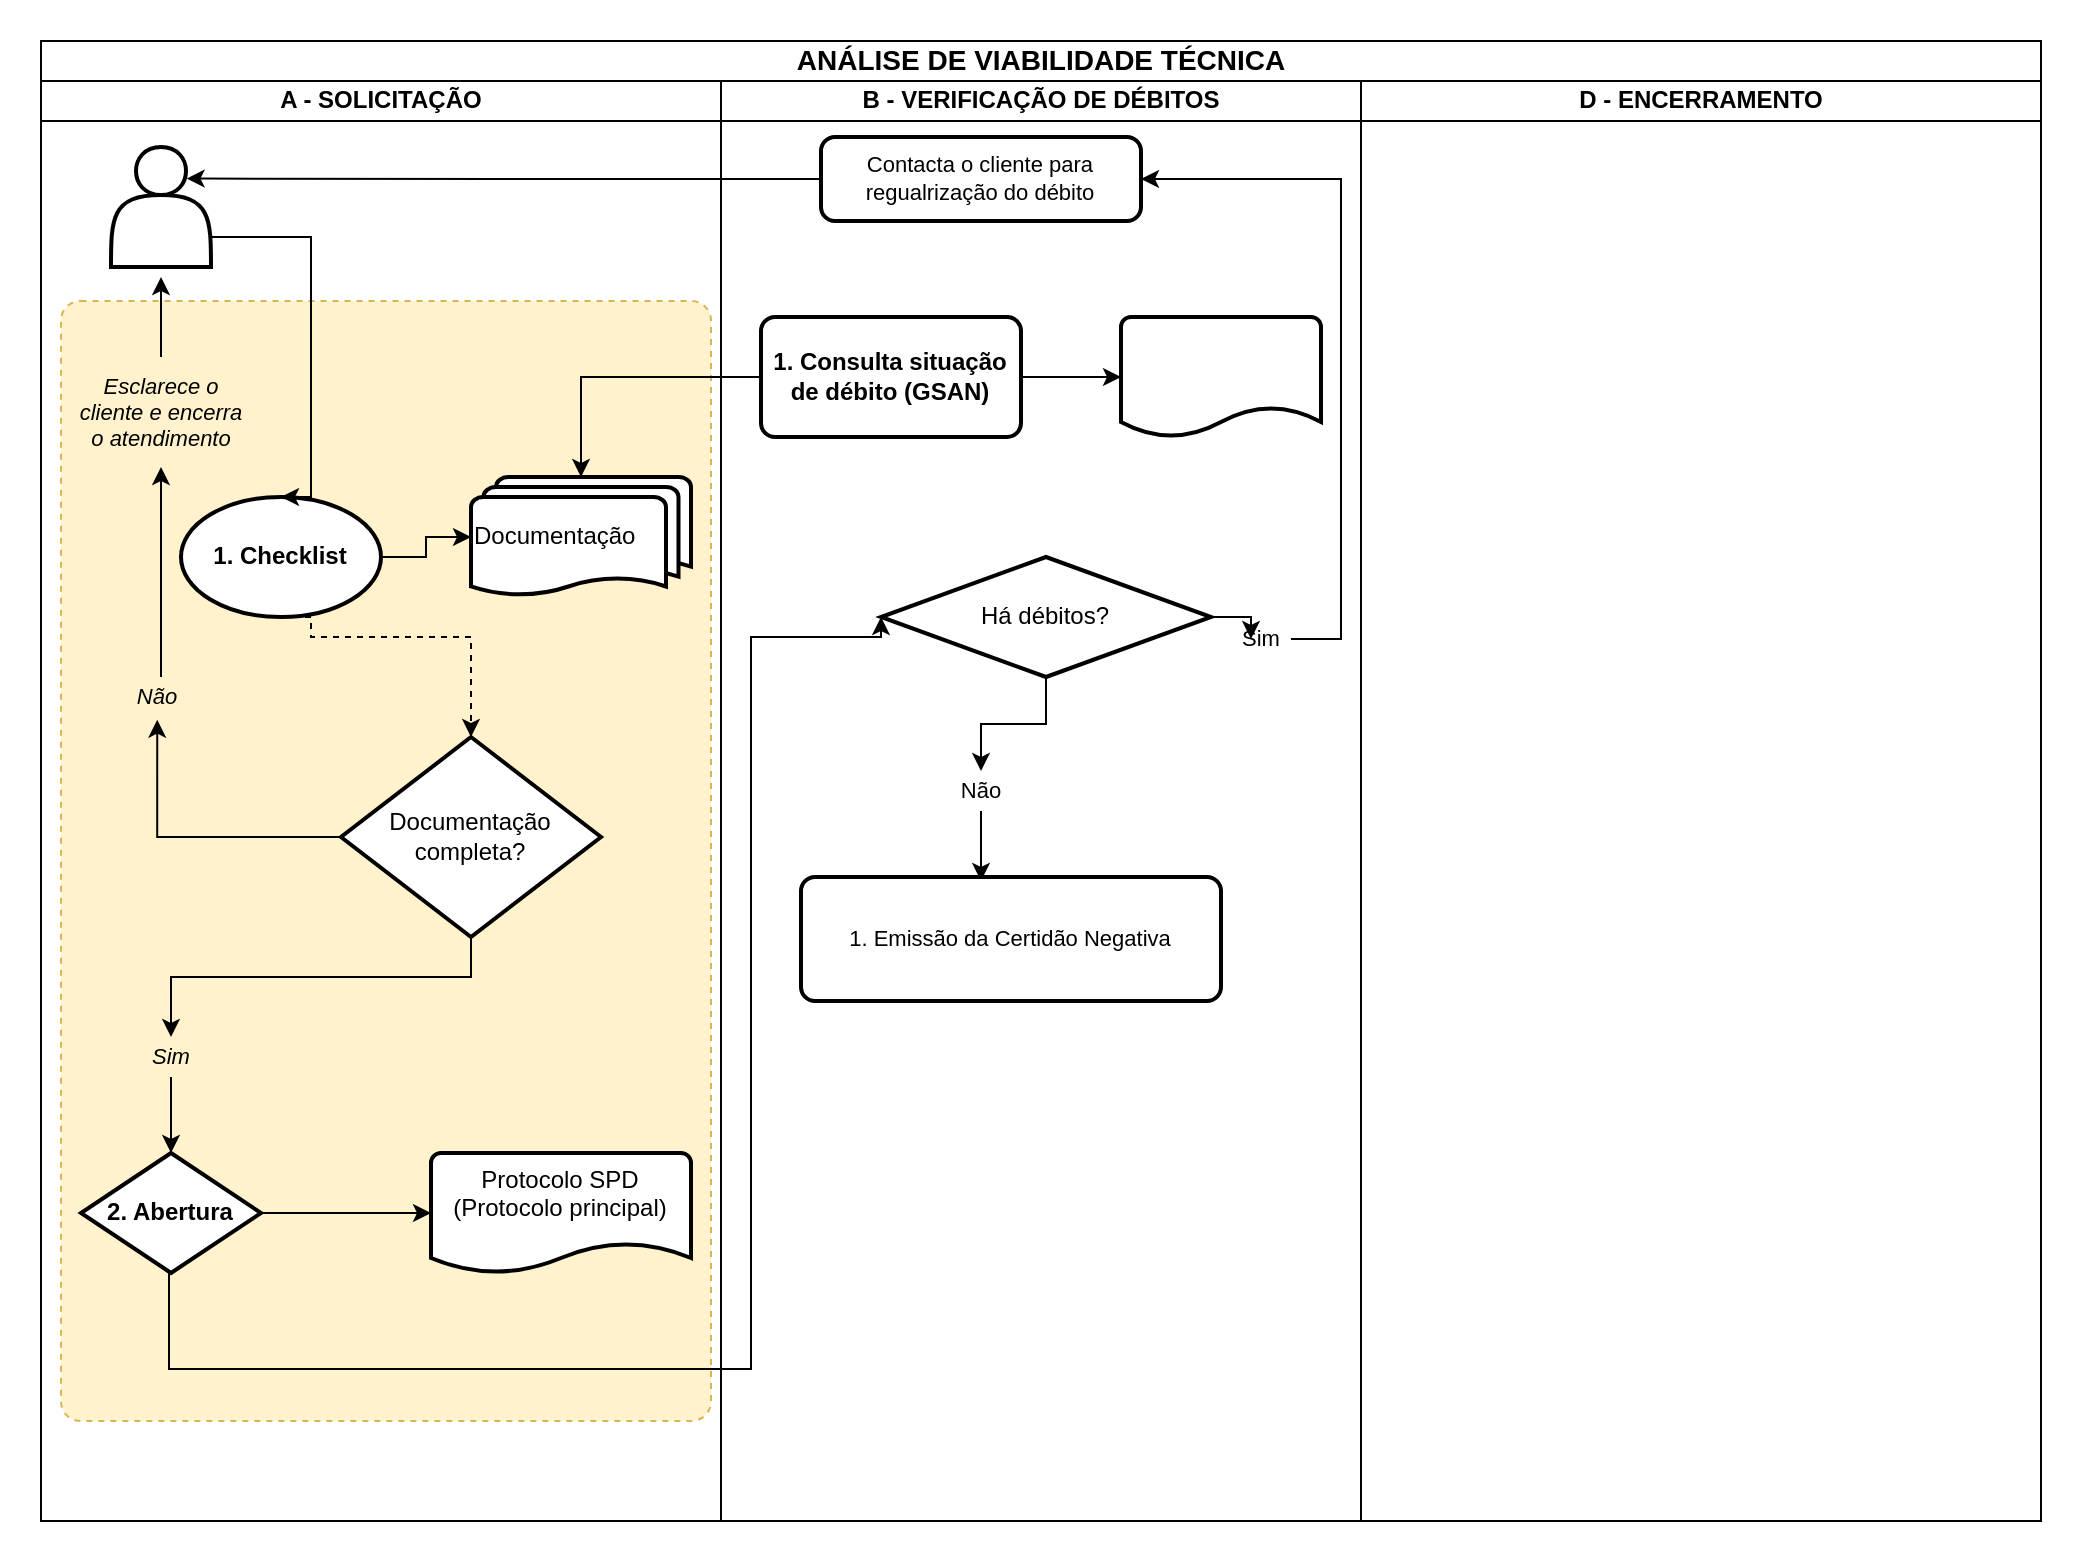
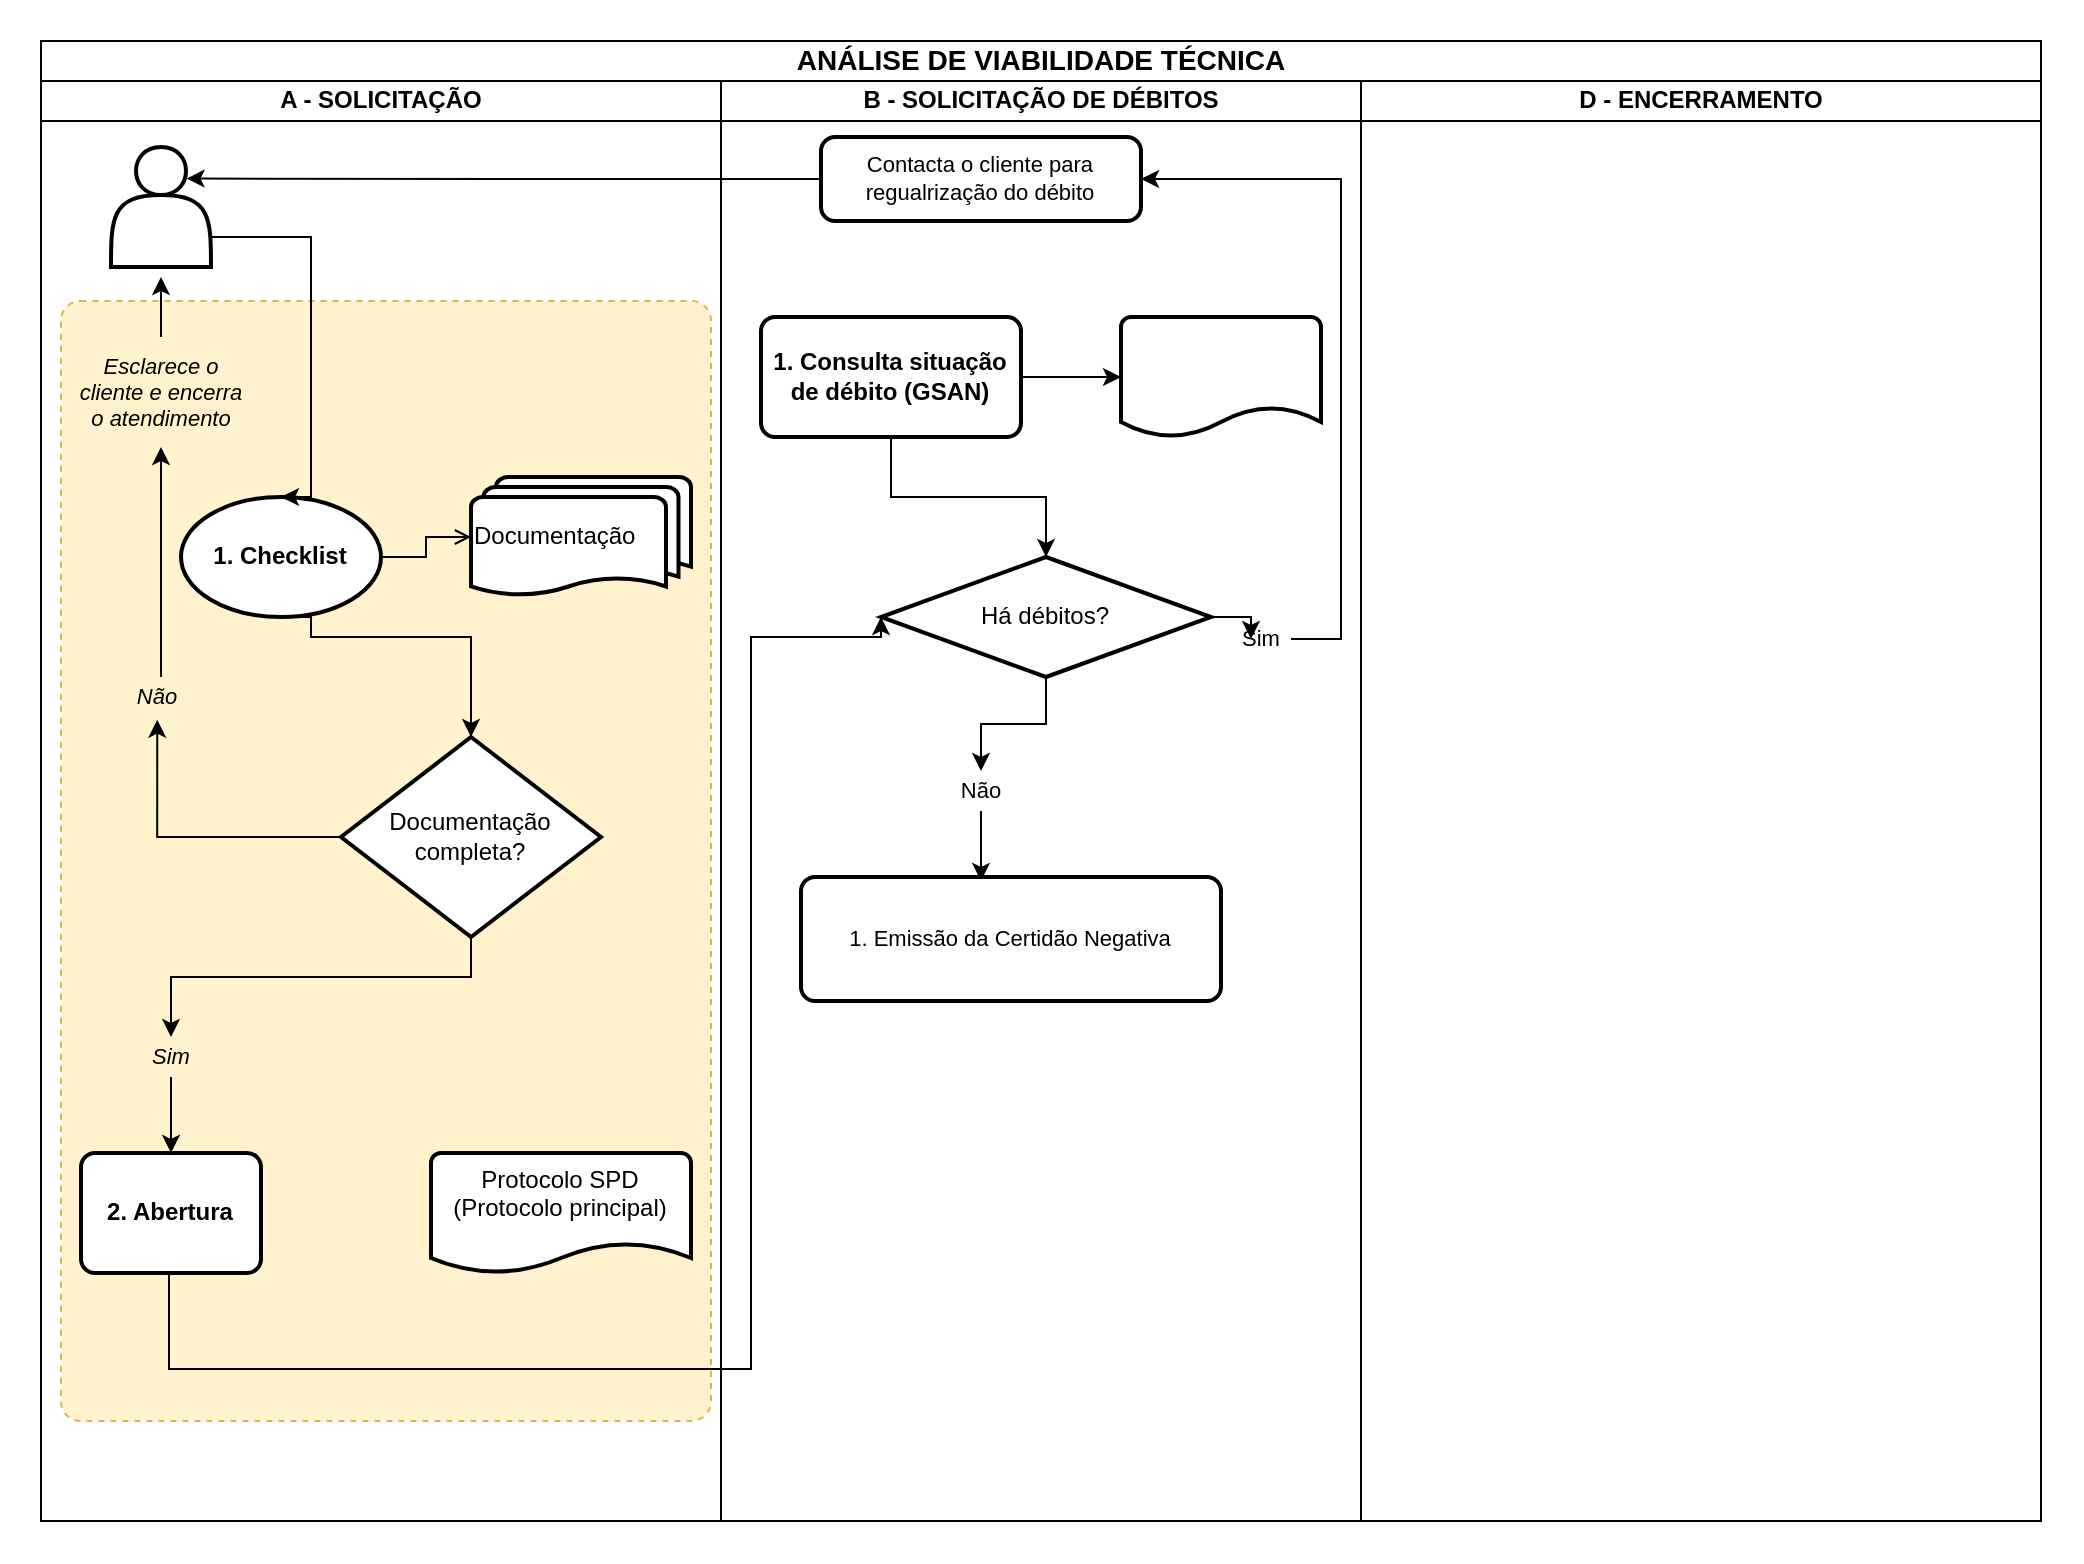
node "B - VERIFICAÇÃO DE DÉBITOS": label "B - VERIFICAÇÃO DE DÉBITOS" -> "B - SOLICITAÇÃO DE DÉBITOS"
edge "1. Consulta situação de débito (GSAN)" -> "Documentação": now "1. Consulta situação de débito (GSAN)" -> "Há débitos?"
node "Esclarece o cliente e encerra o atendimento": moved (161, 412) -> (161, 392)
edge "1. Checklist" -> "Documentação": arrowhead classic -> open
edge "1. Checklist" -> "Documentação completa?": style dashed -> solid
node "2. Abertura": shape diamond -> rounded rectangle
edge "2. Abertura" -> "Protocolo SPD (Protocolo principal)": removed
